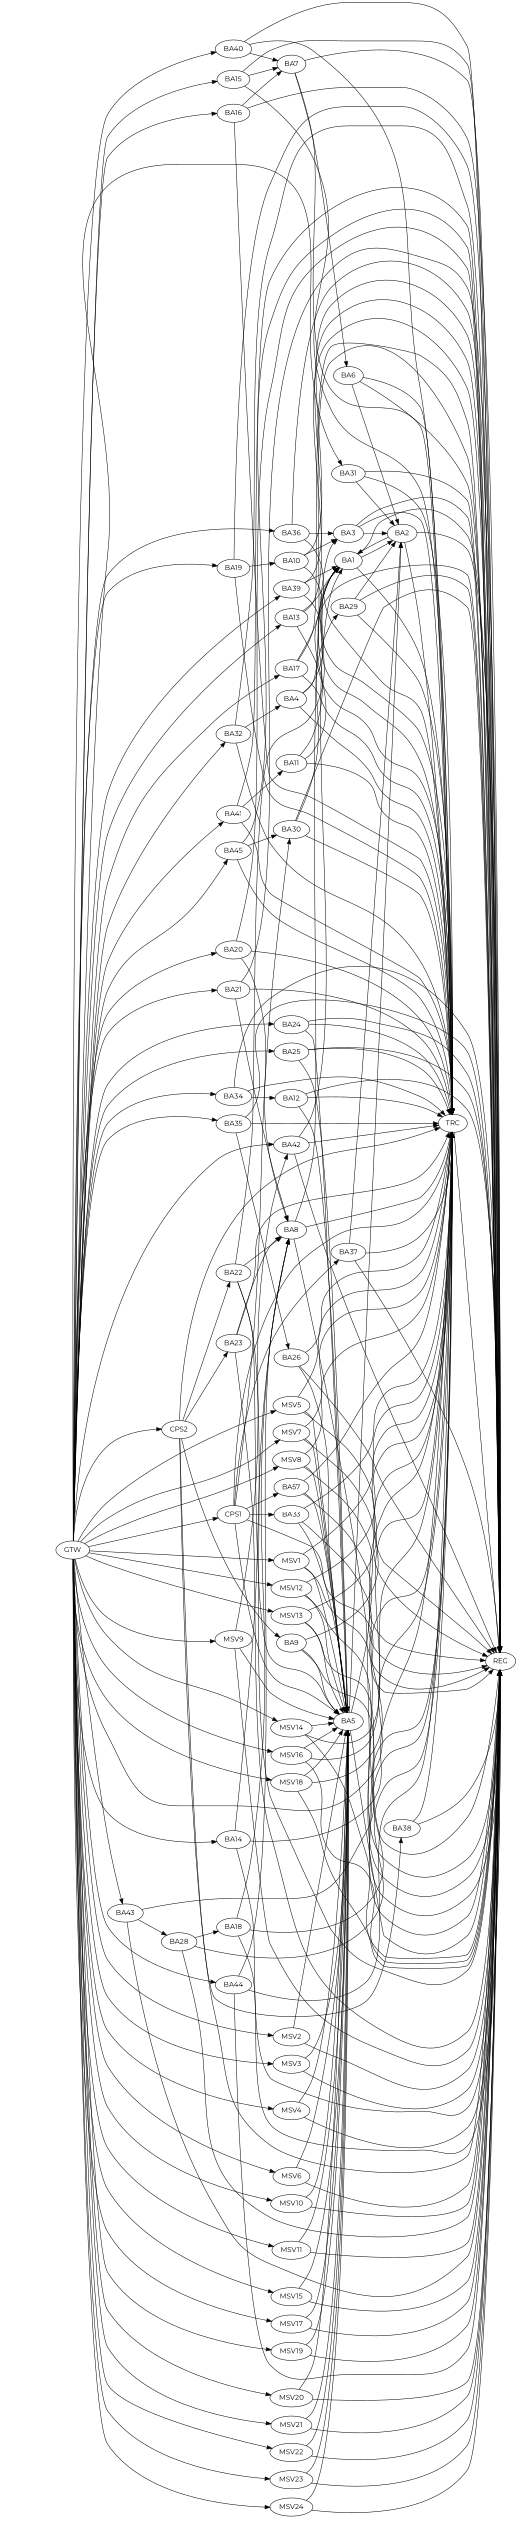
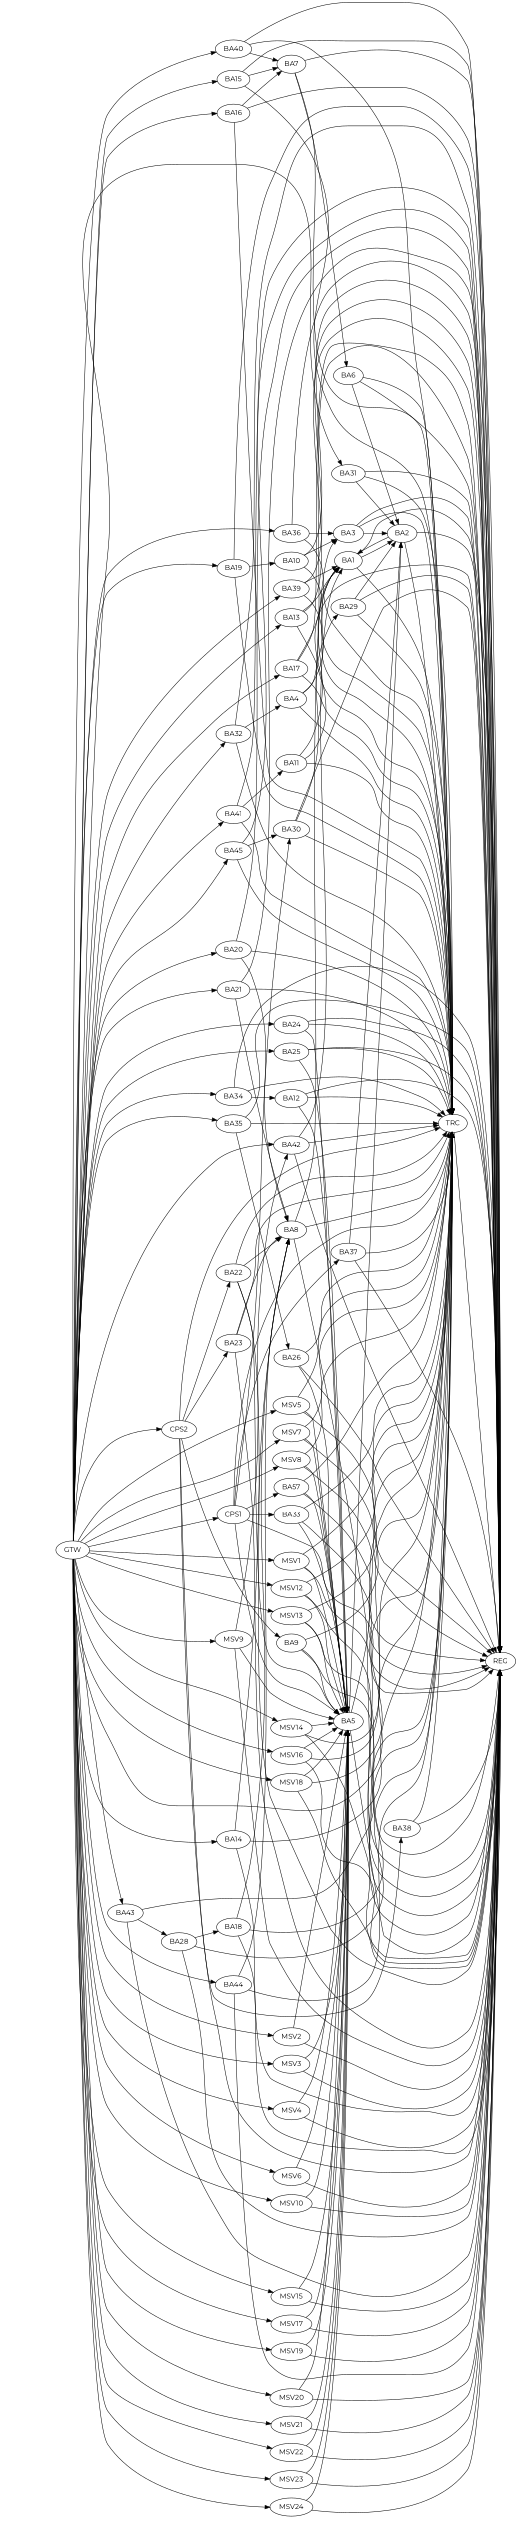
edge "BA22" -> "BA1": now "BA22" -> "TRC"
node "MSV11": removed
